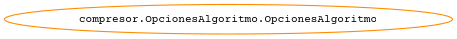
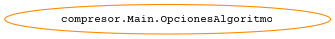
node "compresor.OpcionesAlgoritmo.OpcionesAlgoritmo": label "compresor.OpcionesAlgoritmo.OpcionesAlgoritmo" -> "compresor.Main.OpcionesAlgoritmo"
